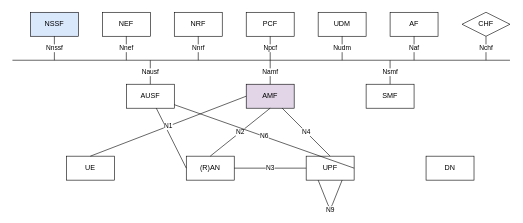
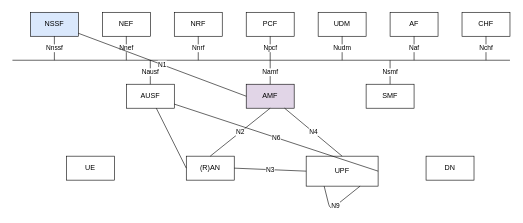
node "CHF": shape diamond -> rectangle
edge "AMF" -- "UE": now "AMF" -- "NSSF"
node "UPF": size 48x24 -> 72x30
